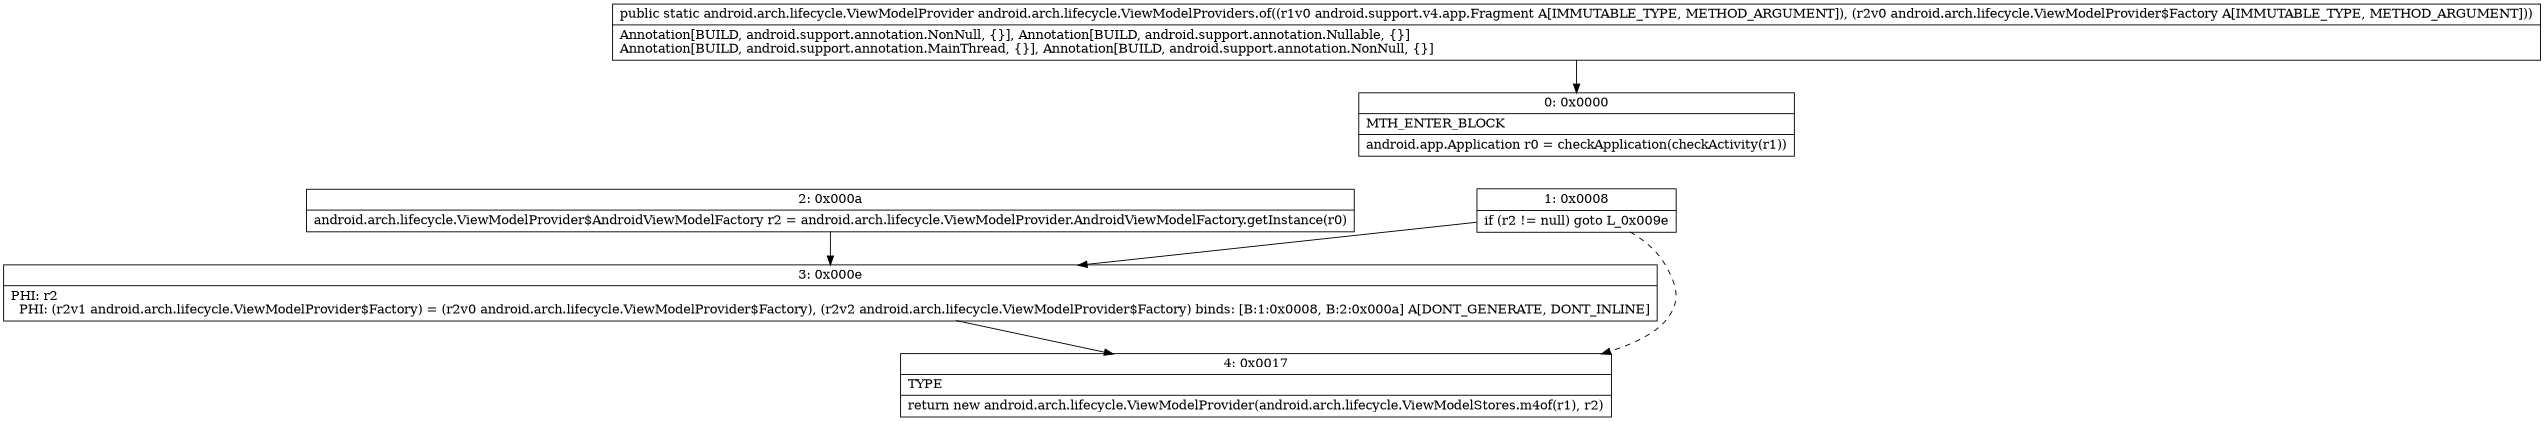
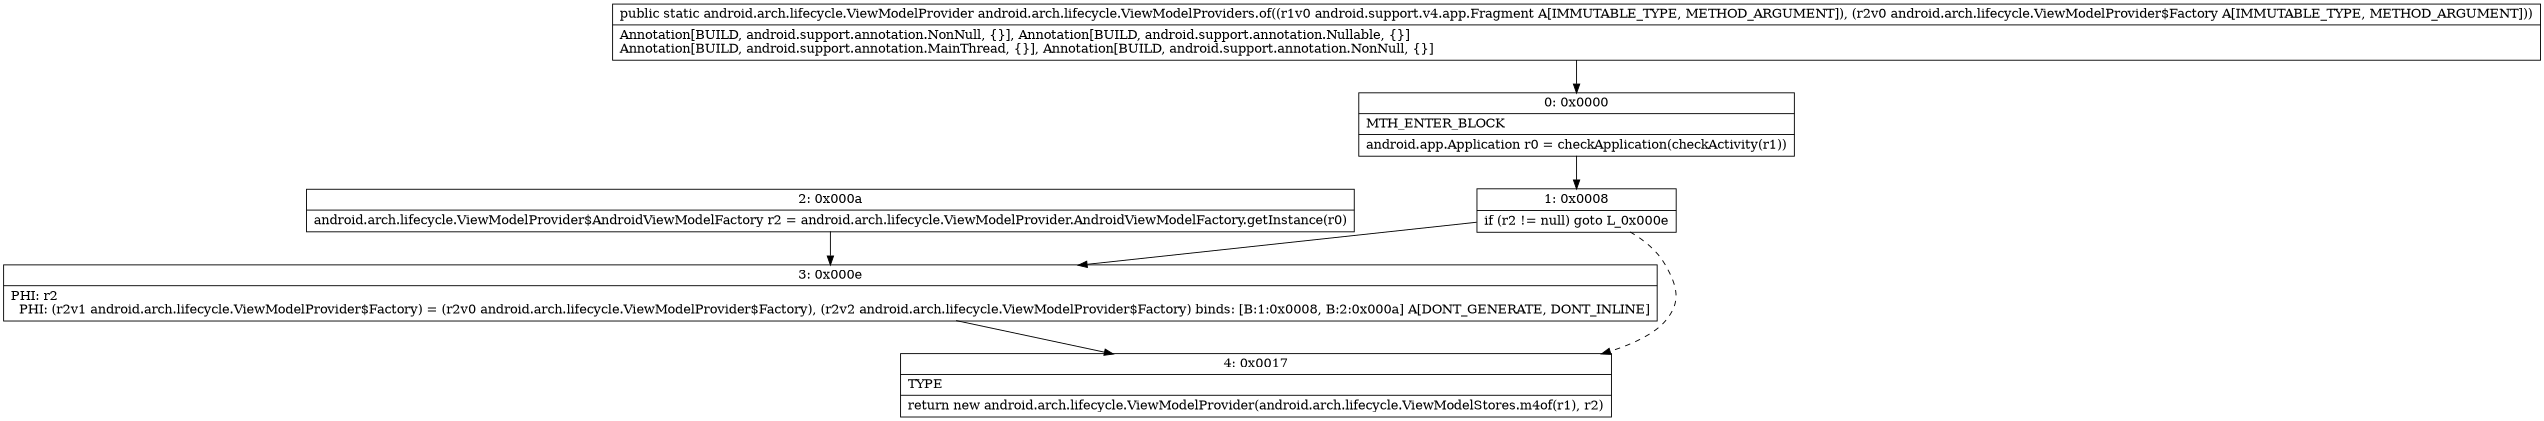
edge "0: 0x0000" -> "1: 0x0008": added
node "1: 0x0008": text "if (r2 != null) goto L_0x009e" -> "if (r2 != null) goto L_0x000e"
